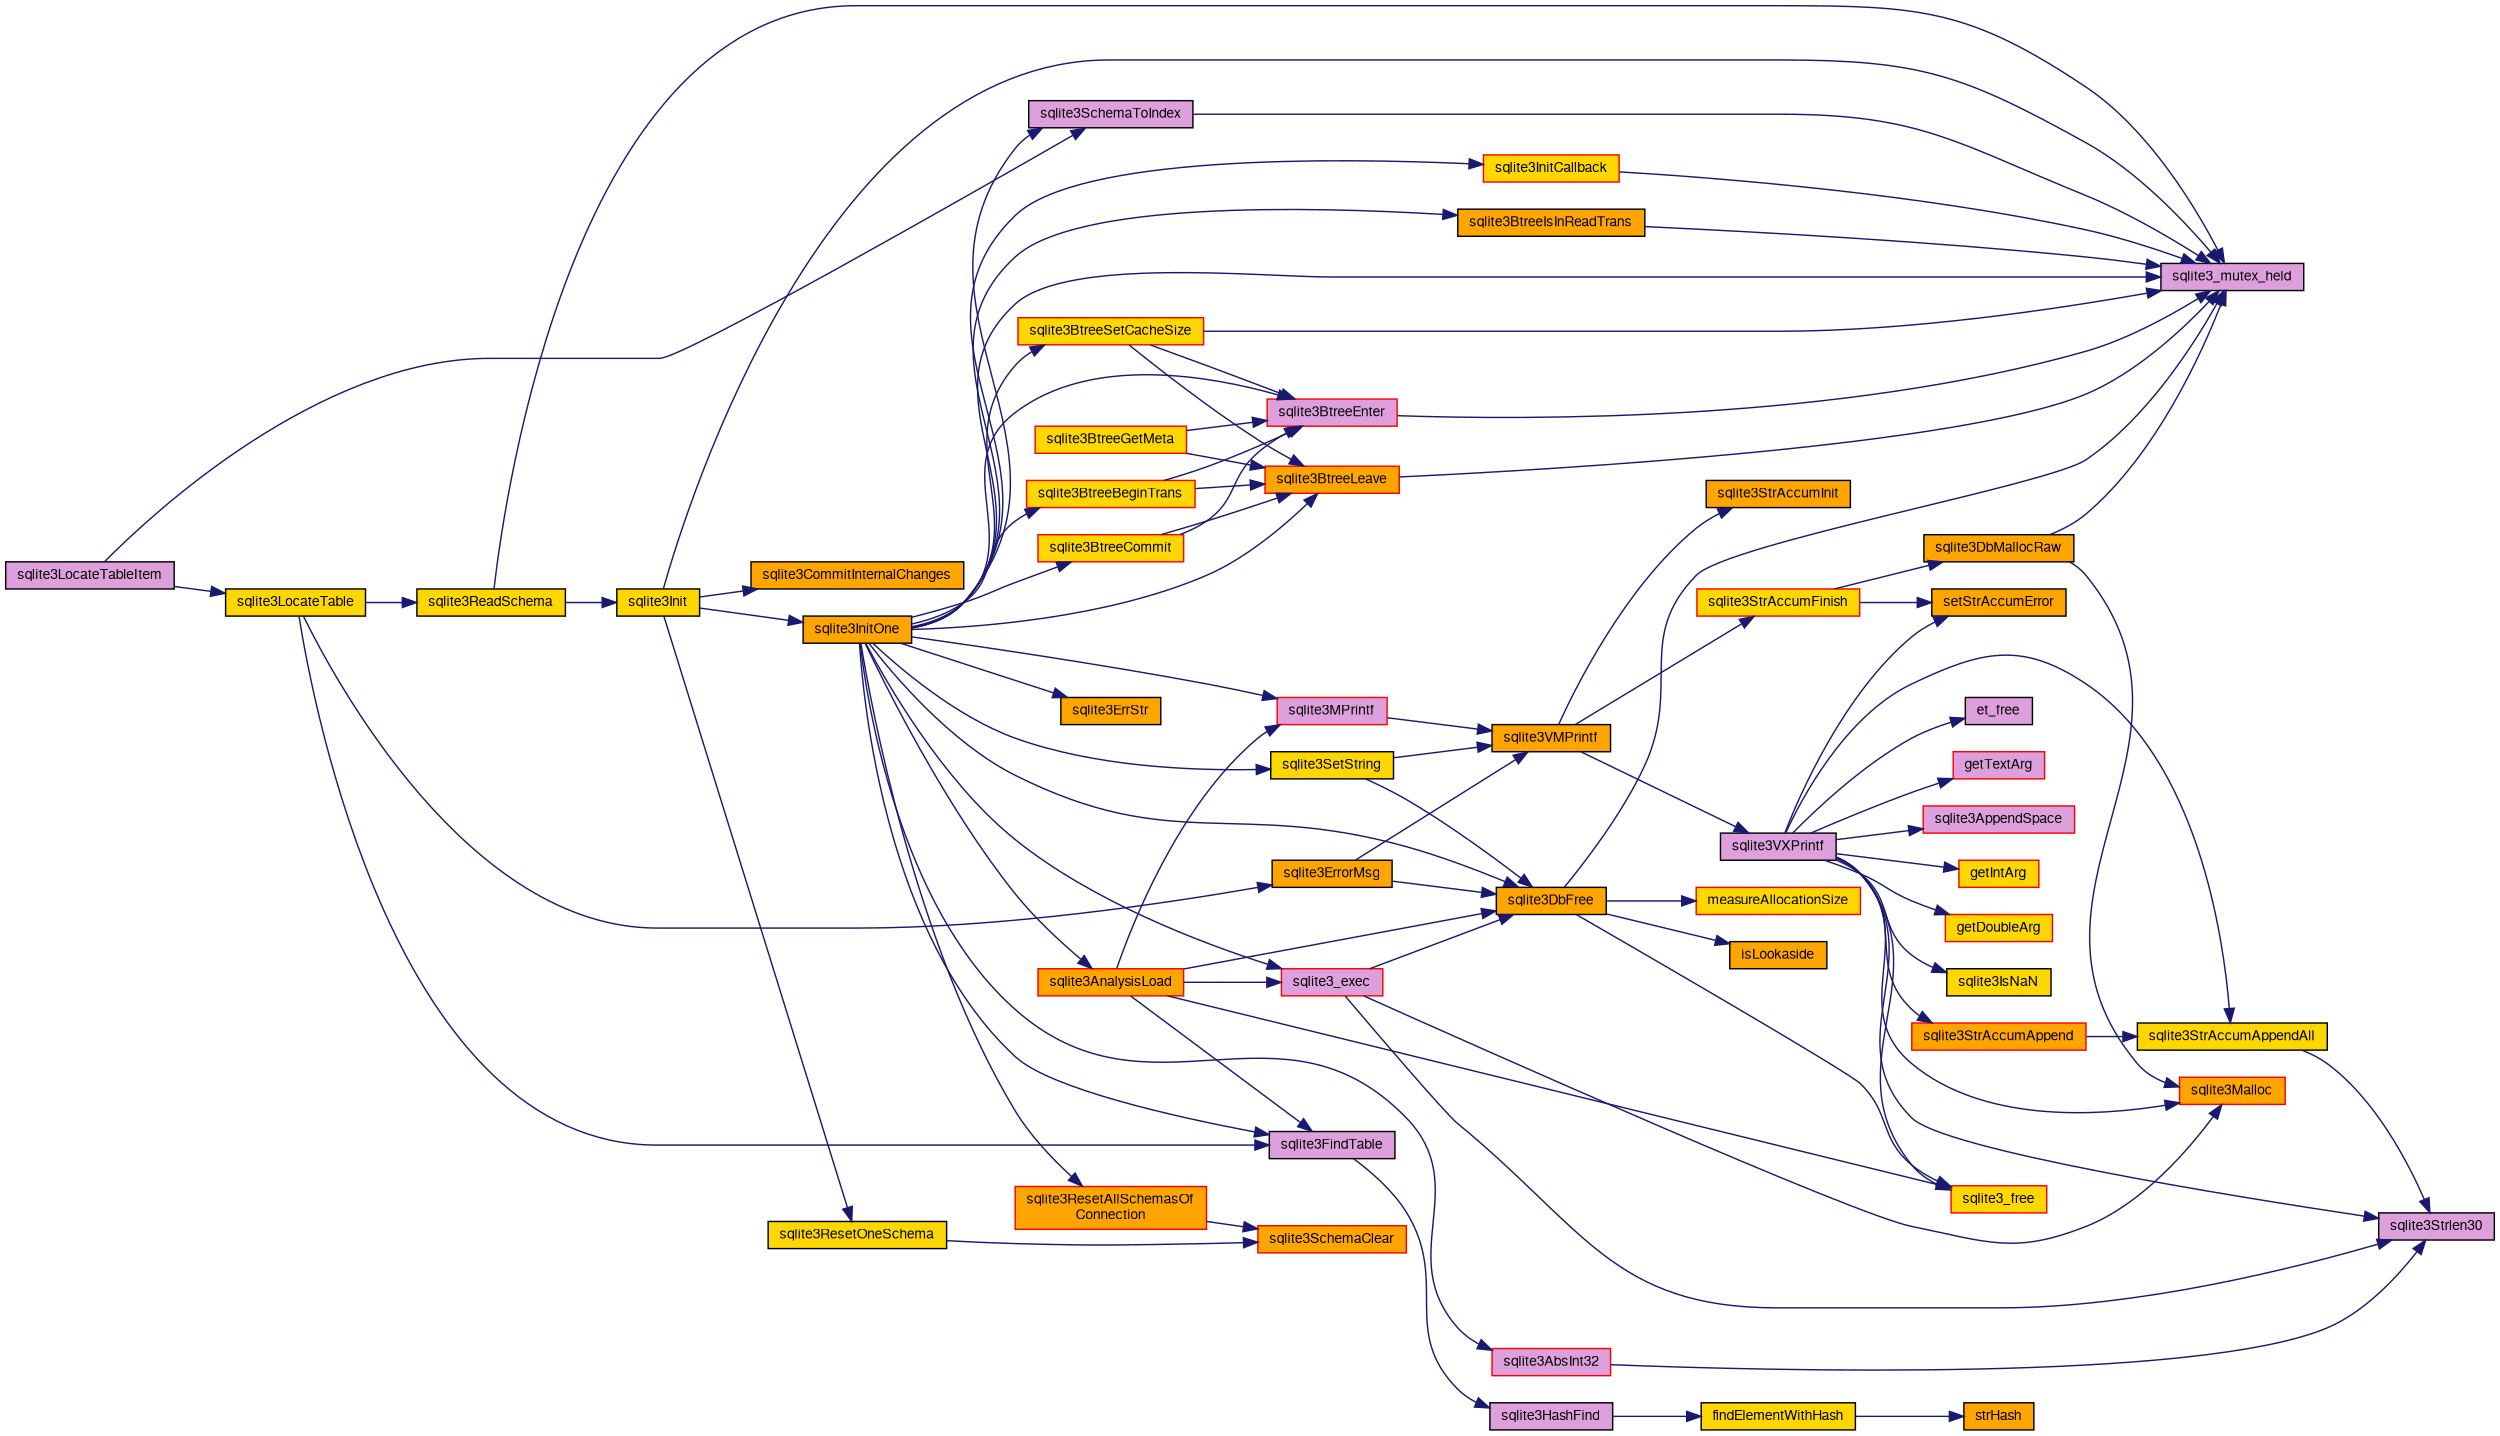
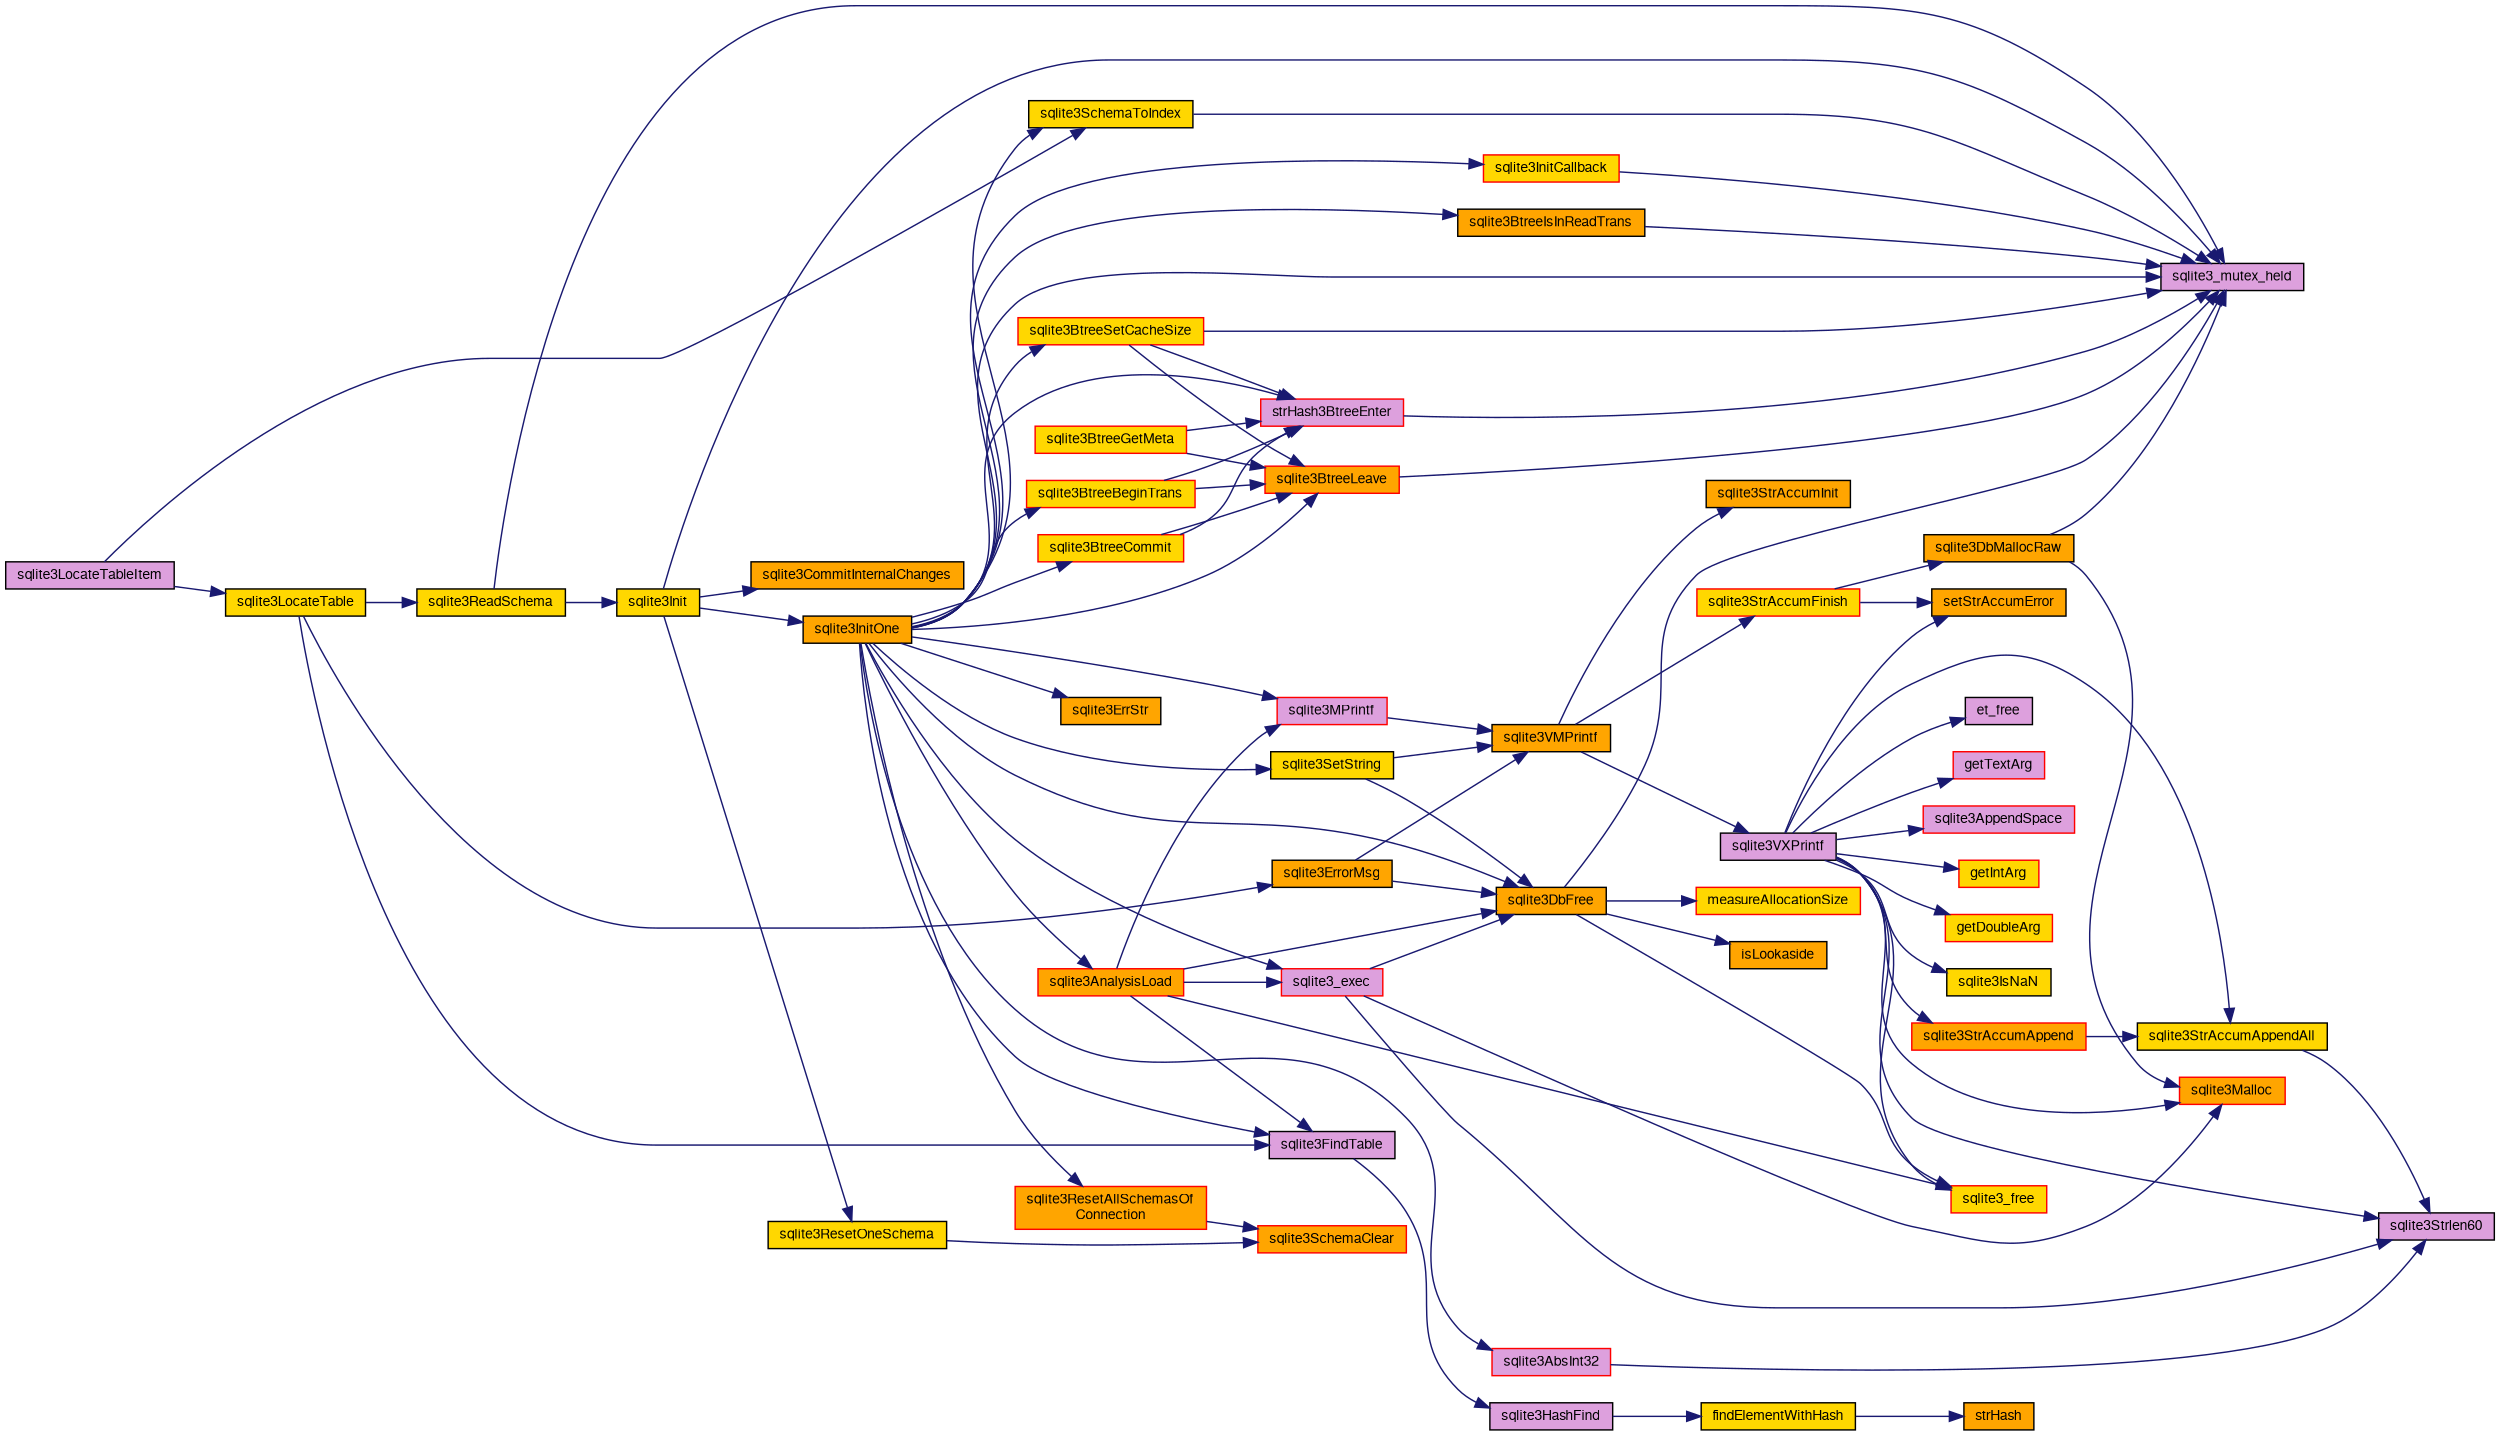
node "sqlite3SchemaToIndex": fillcolor plum -> gold
node "sqlite3BtreeEnter": label "sqlite3BtreeEnter" -> "strHash3BtreeEnter"
node "sqlite3Strlen30": label "sqlite3Strlen30" -> "sqlite3Strlen60"
